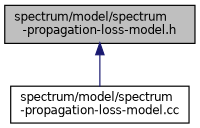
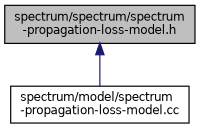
node "spectrum/model/spectrum -propagation-loss-model.h": label "spectrum/model/spectrum -propagation-loss-model.h" -> "spectrum/spectrum/spectrum -propagation-loss-model.h"
